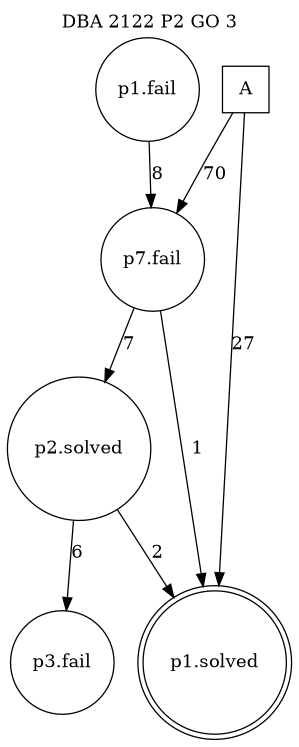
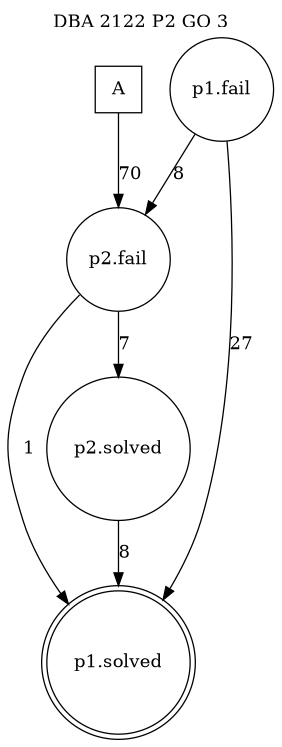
node "p7.fail": label "p7.fail" -> "p2.fail"
edge "A" -> "p1.solved": now "p1.fail" -> "p1.solved"
edge "p2.solved" -> "p1.solved": label "2" -> "8"
node "p3.fail": removed
